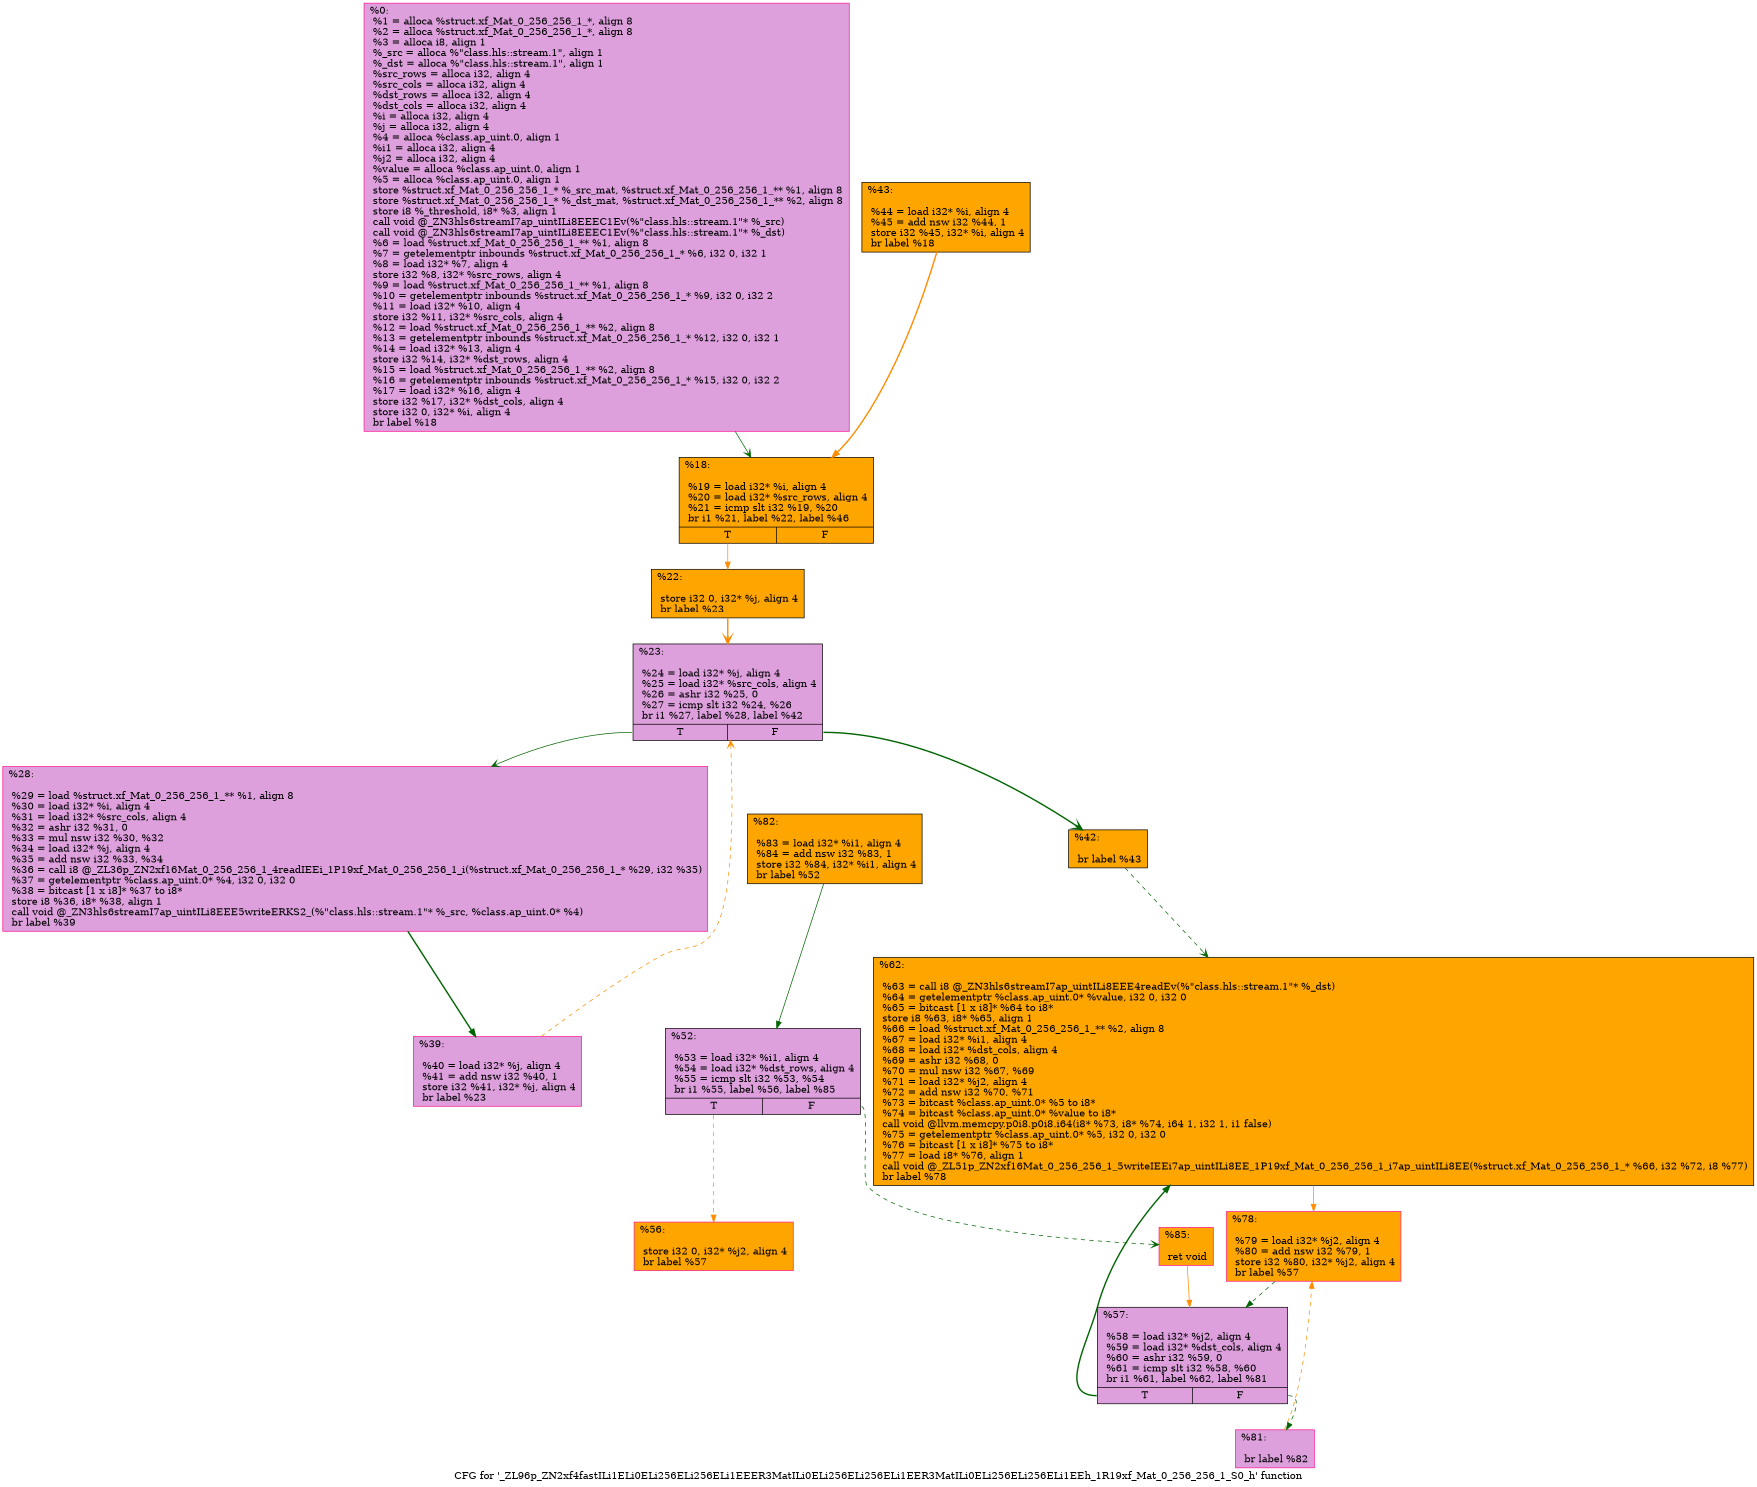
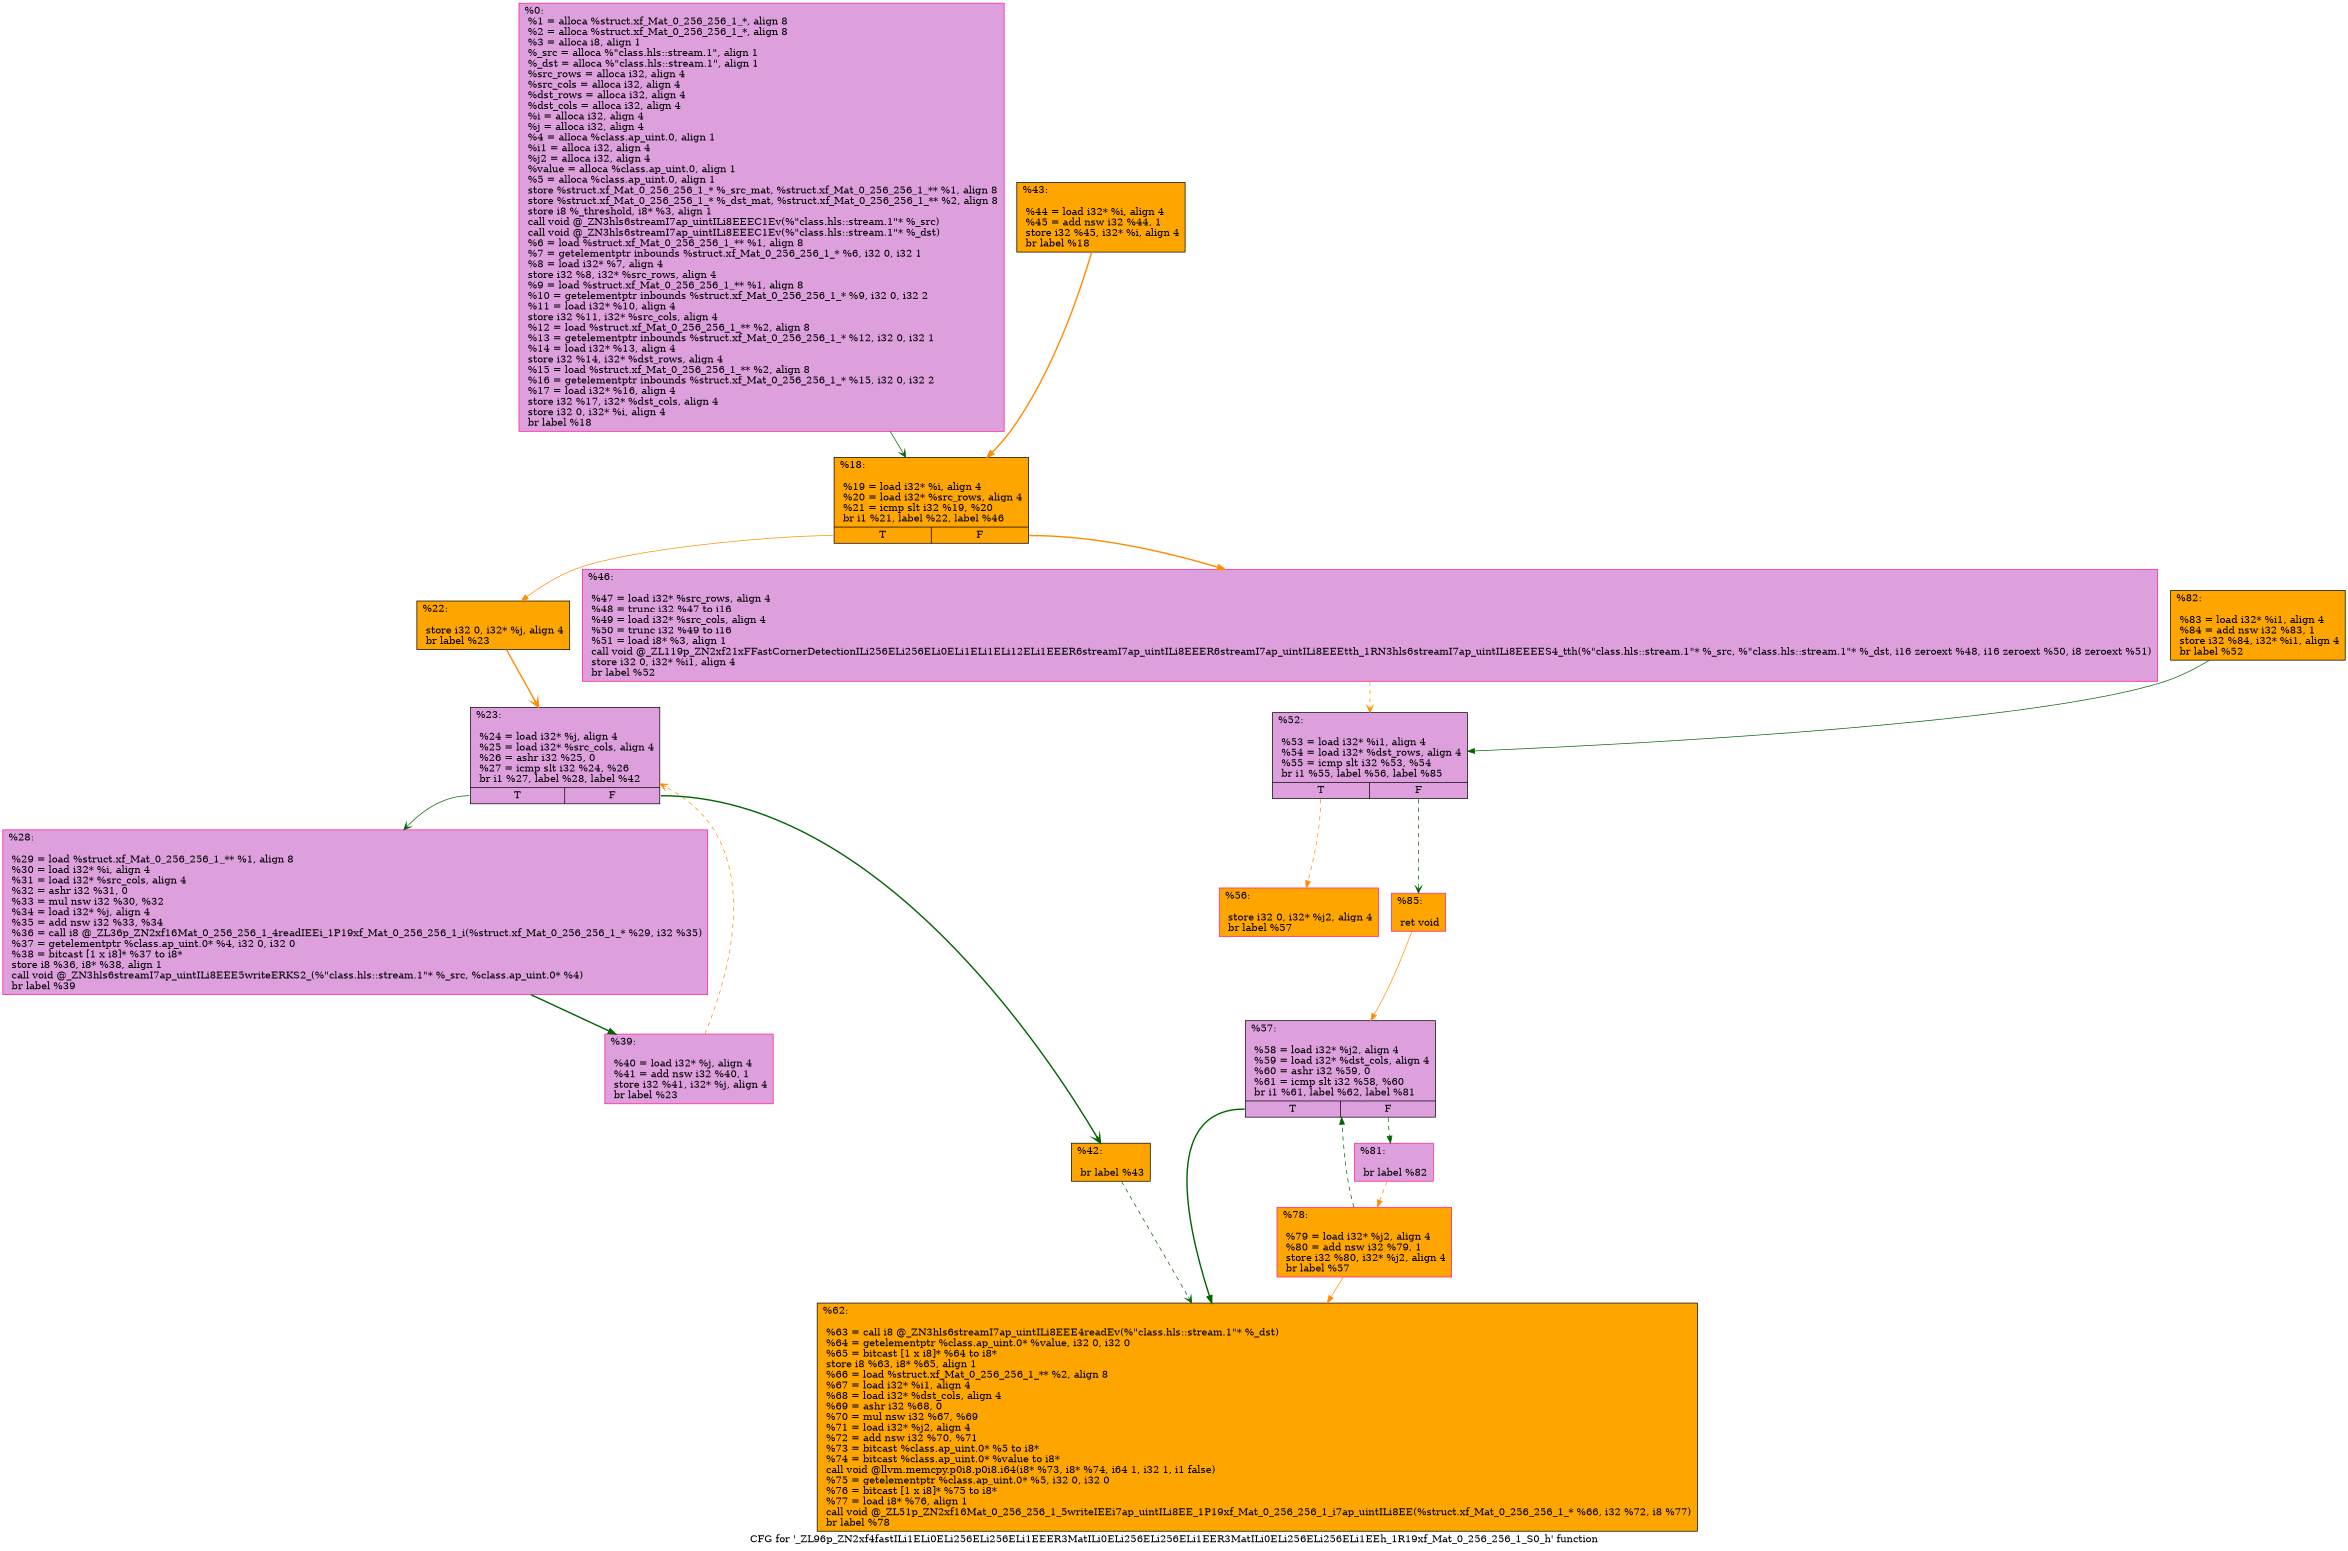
node "%46:": added
edge "%62:" -> "%78:": reversed
